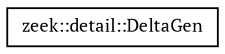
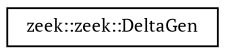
node "zeek::detail::DeltaGen": label "zeek::detail::DeltaGen" -> "zeek::zeek::DeltaGen"
